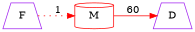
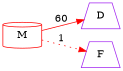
edge "F" -> "M": reversed
